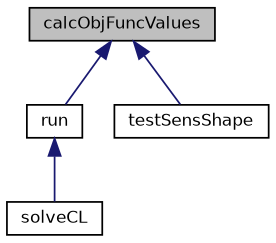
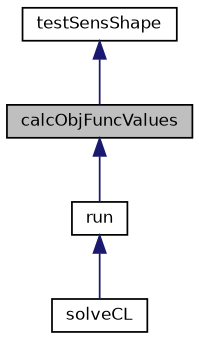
edge "testSensShape" -> "calcObjFuncValues": reversed
